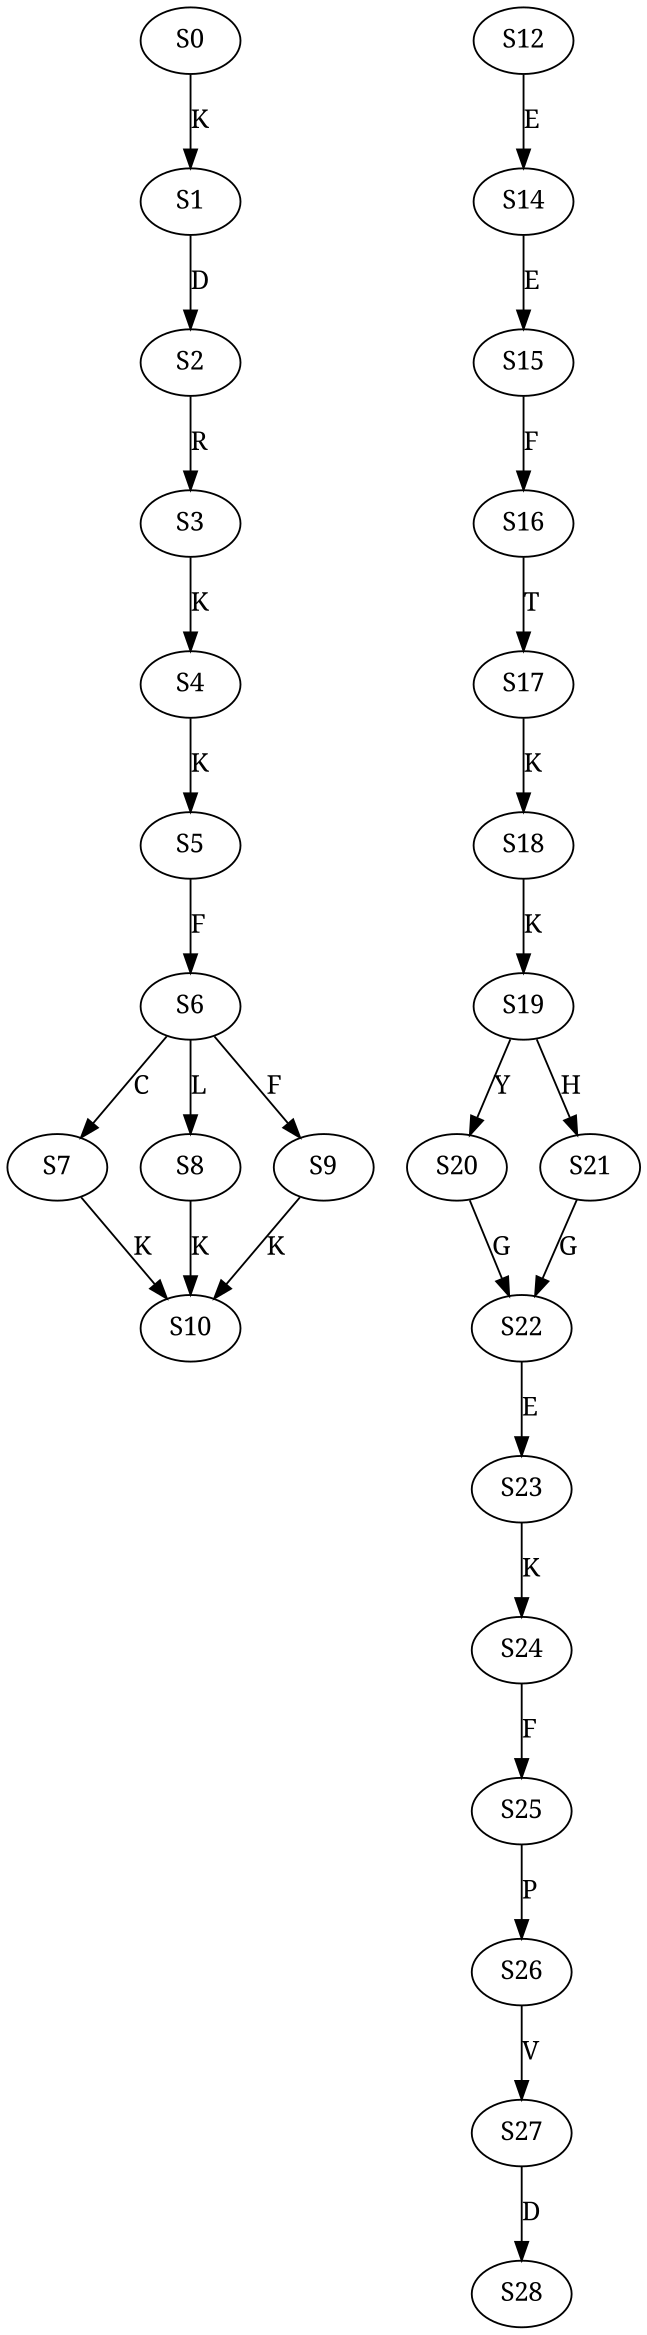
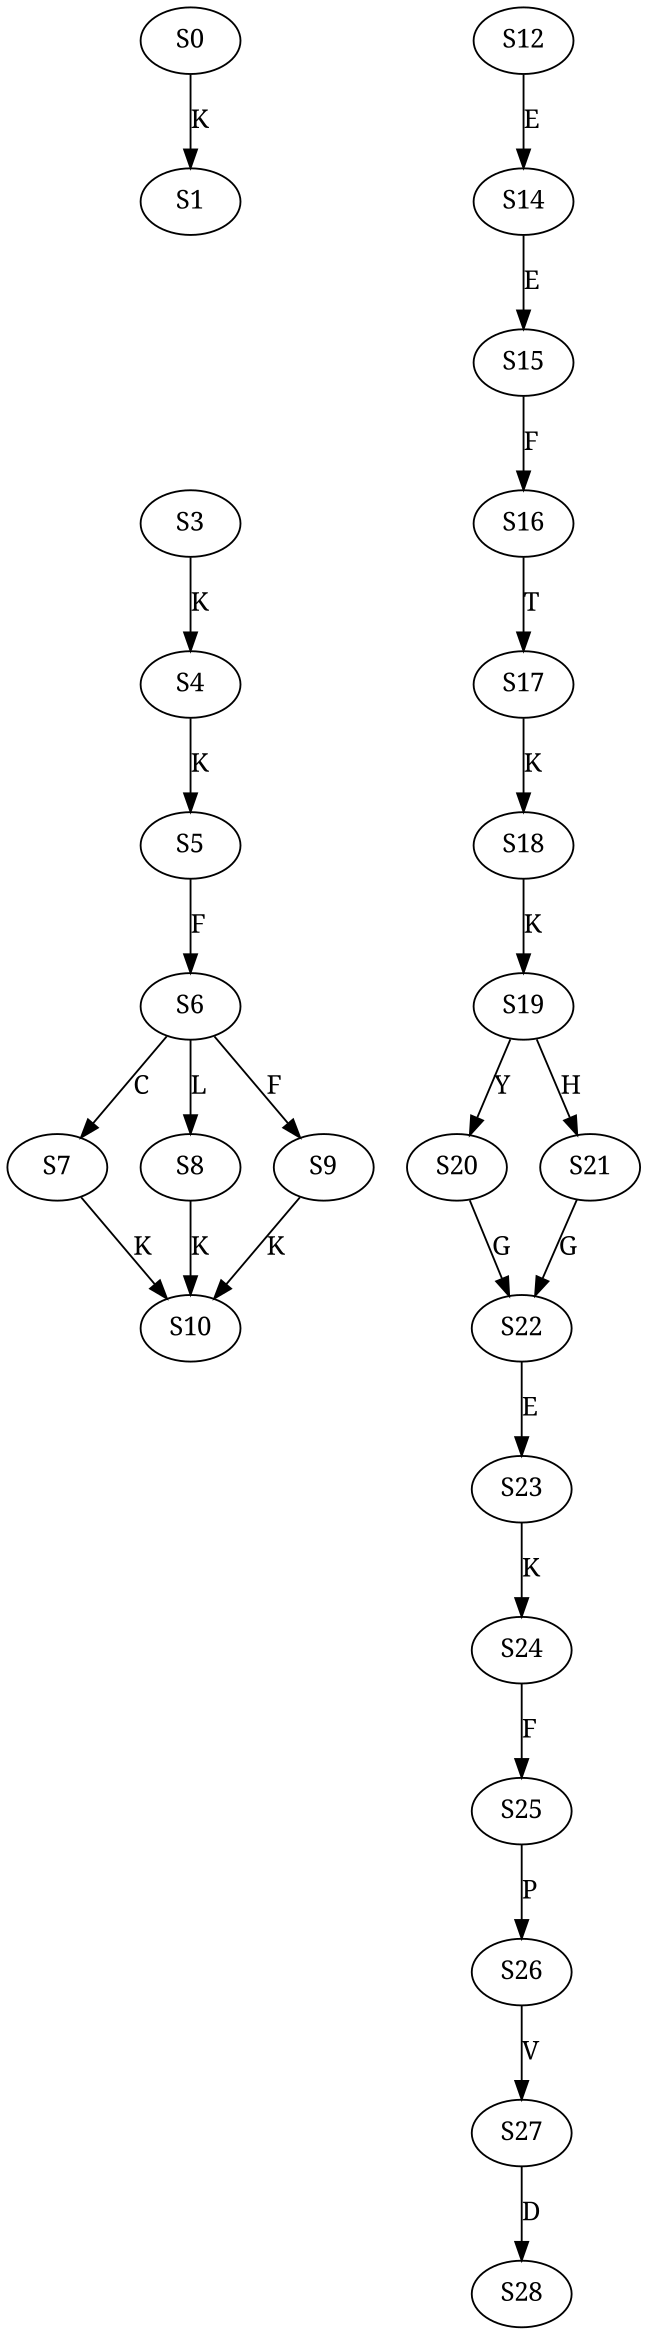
node "S2": removed
